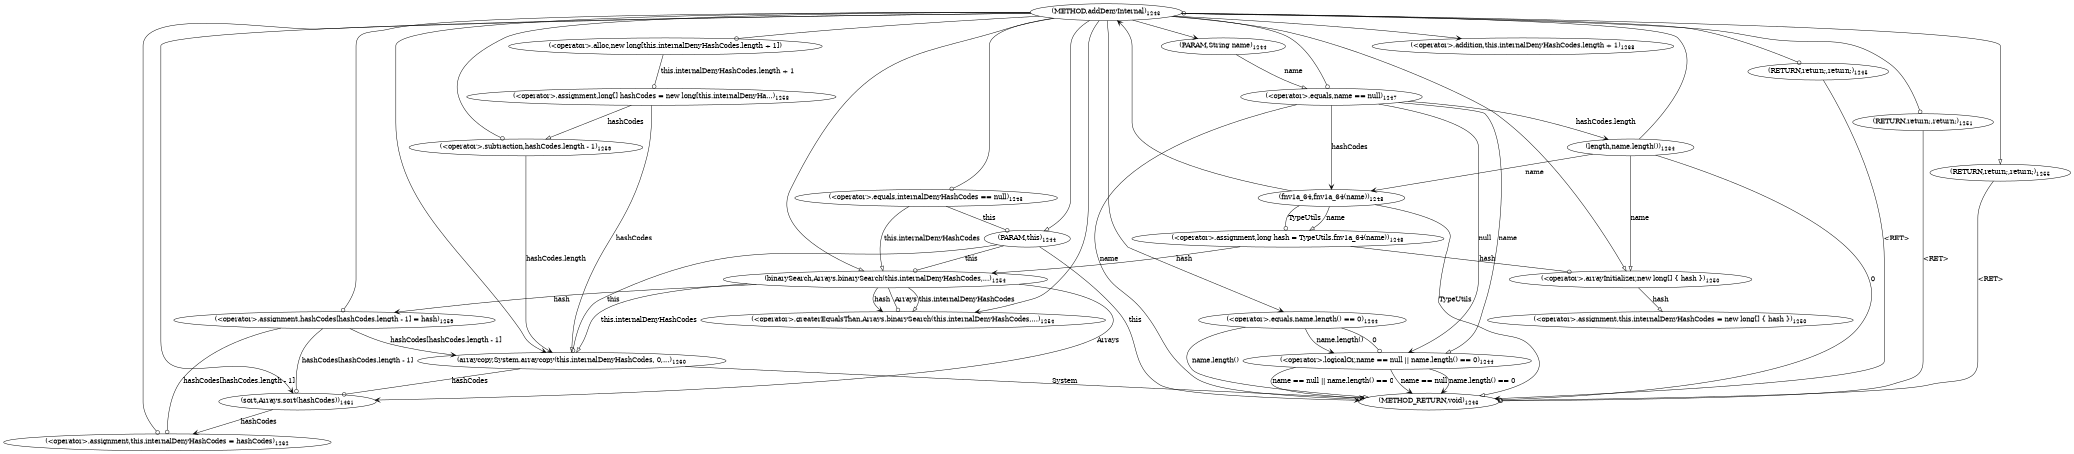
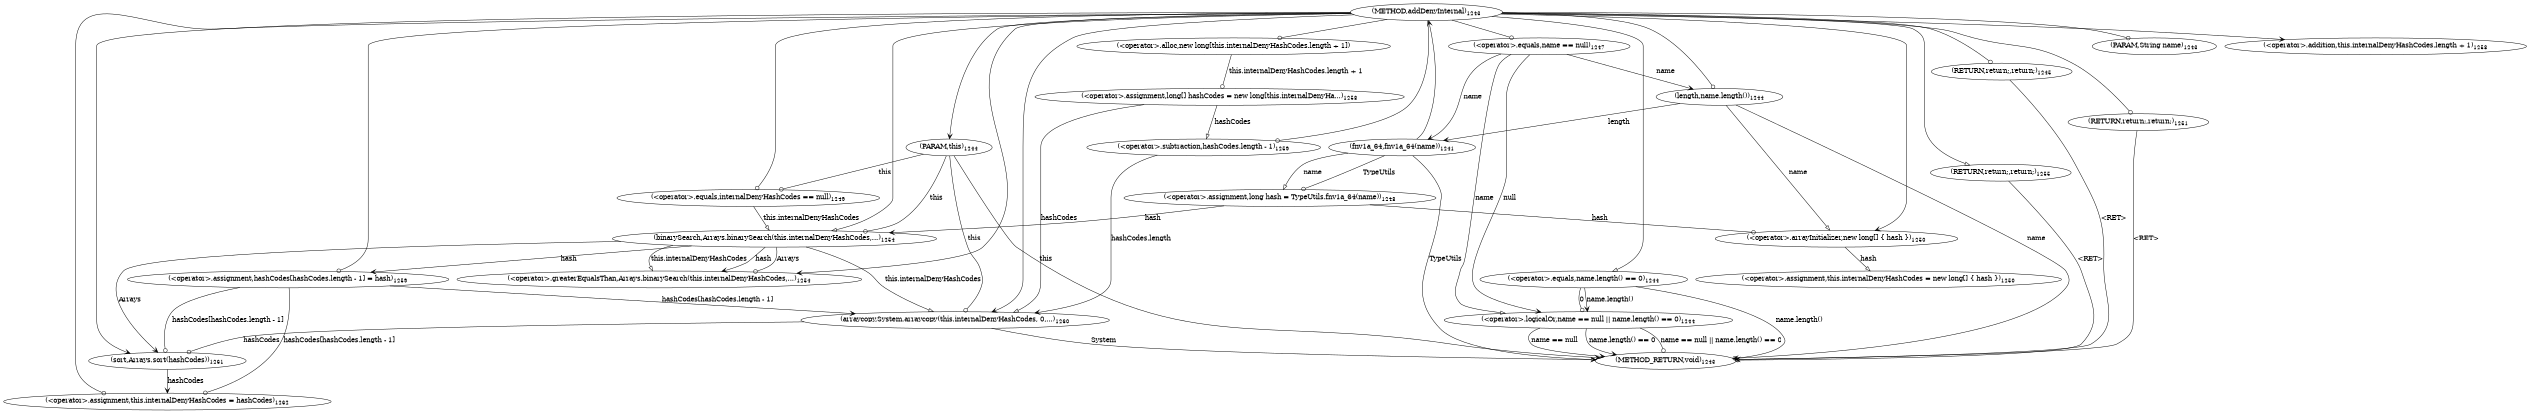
edge "(METHOD,addDenyInternal)" -> "(PARAM,String name)": arrowhead vee -> odot
edge "(length,name.length())" -> "(METHOD,addDenyInternal)": reversed
node "(PARAM,String name)": text "1244" -> "1243"
node "(<operator>.addition,this.internalDenyHashCodes.length + 1)": text "1268" -> "1258"
edge "(PARAM,String name)" -> "(<operator>.equals,name == null)": removed, label "name"
edge "(METHOD,addDenyInternal)" -> "(<operator>.arrayInitializer,new long[] { hash })": arrowhead onormal -> vee
edge "(<operator>.equals,name == null)" -> "(length,name.length())": label "hashCodes.length" -> "name"
edge "(METHOD,addDenyInternal)" -> "(PARAM,this)": arrowhead onormal -> vee
edge "(<operator>.equals,name == null)" -> "(fnv1a_64,fnv1a_64(name))": label "hashCodes" -> "name"
node "(length,name.length())": text "1234" -> "1244"
edge "(length,name.length())" -> "(fnv1a_64,fnv1a_64(name))": label "name" -> "length"
node "(<operator>.equals,internalDenyHashCodes == null)": text "1243" -> "1249"
node "(fnv1a_64,fnv1a_64(name))": text "1248" -> "1241"
edge "(<operator>.equals,internalDenyHashCodes == null)" -> "(PARAM,this)": reversed
edge "(METHOD,addDenyInternal)" -> "(<operator>.equals,name.length() == 0)": arrowhead vee -> onormal
edge "(<operator>.equals,name == null)" -> "(METHOD_RETURN,void)": removed, label "name"
edge "(length,name.length())" -> "(METHOD_RETURN,void)": label "0" -> "name"
edge "(<operator>.equals,name.length() == 0)" -> "(METHOD_RETURN,void)": arrowhead onormal -> vee
node "(sort,Arrays.sort(hashCodes))": text "1461" -> "1261"
